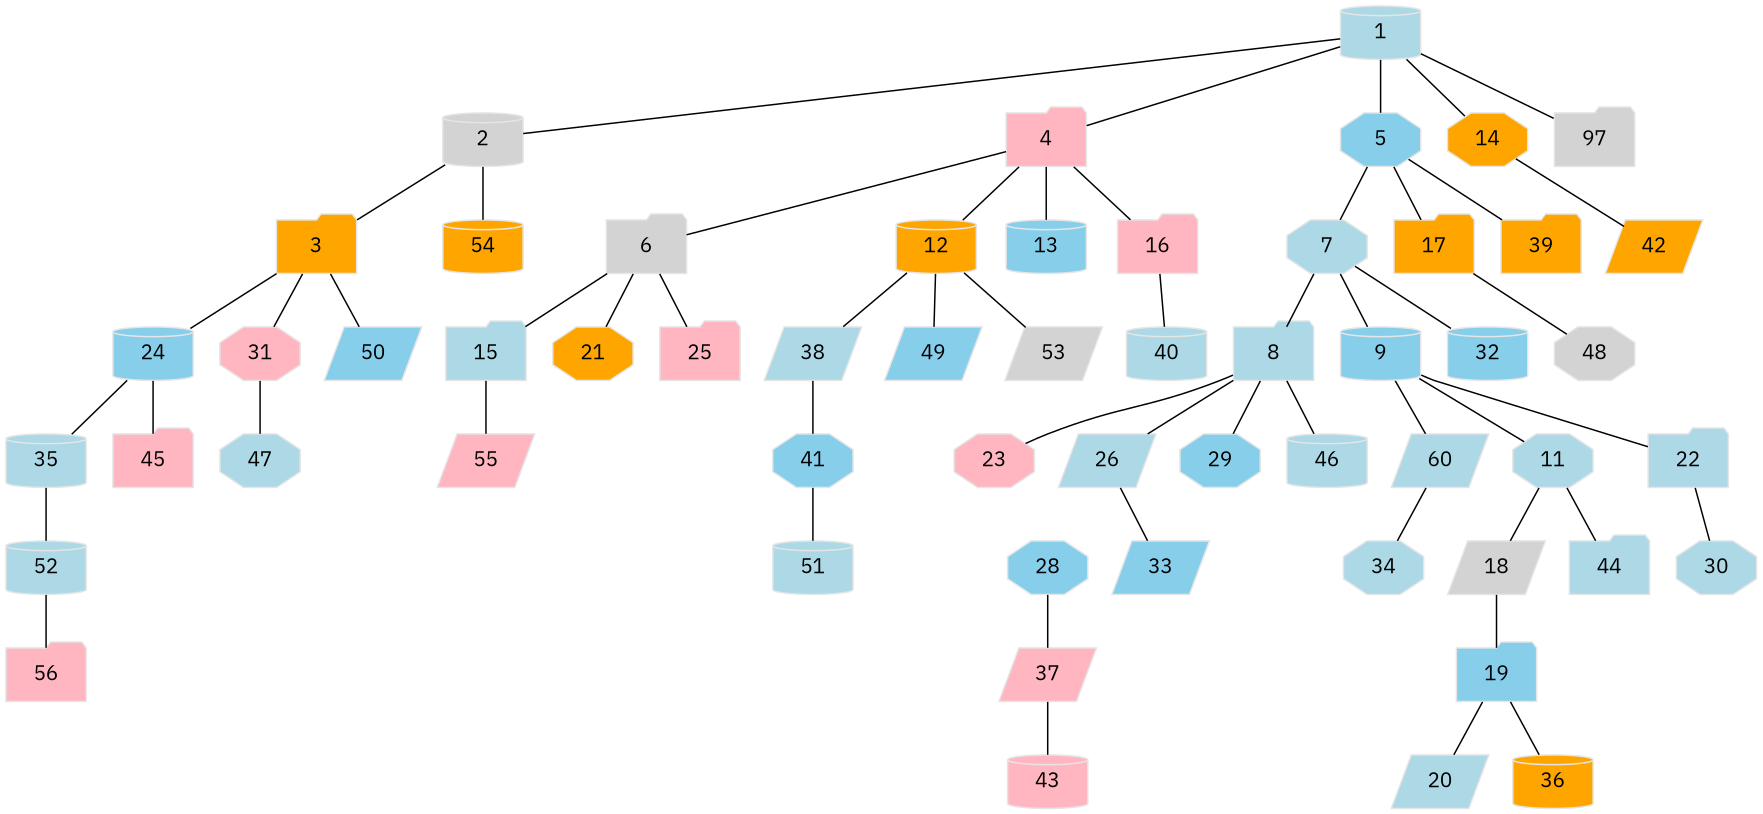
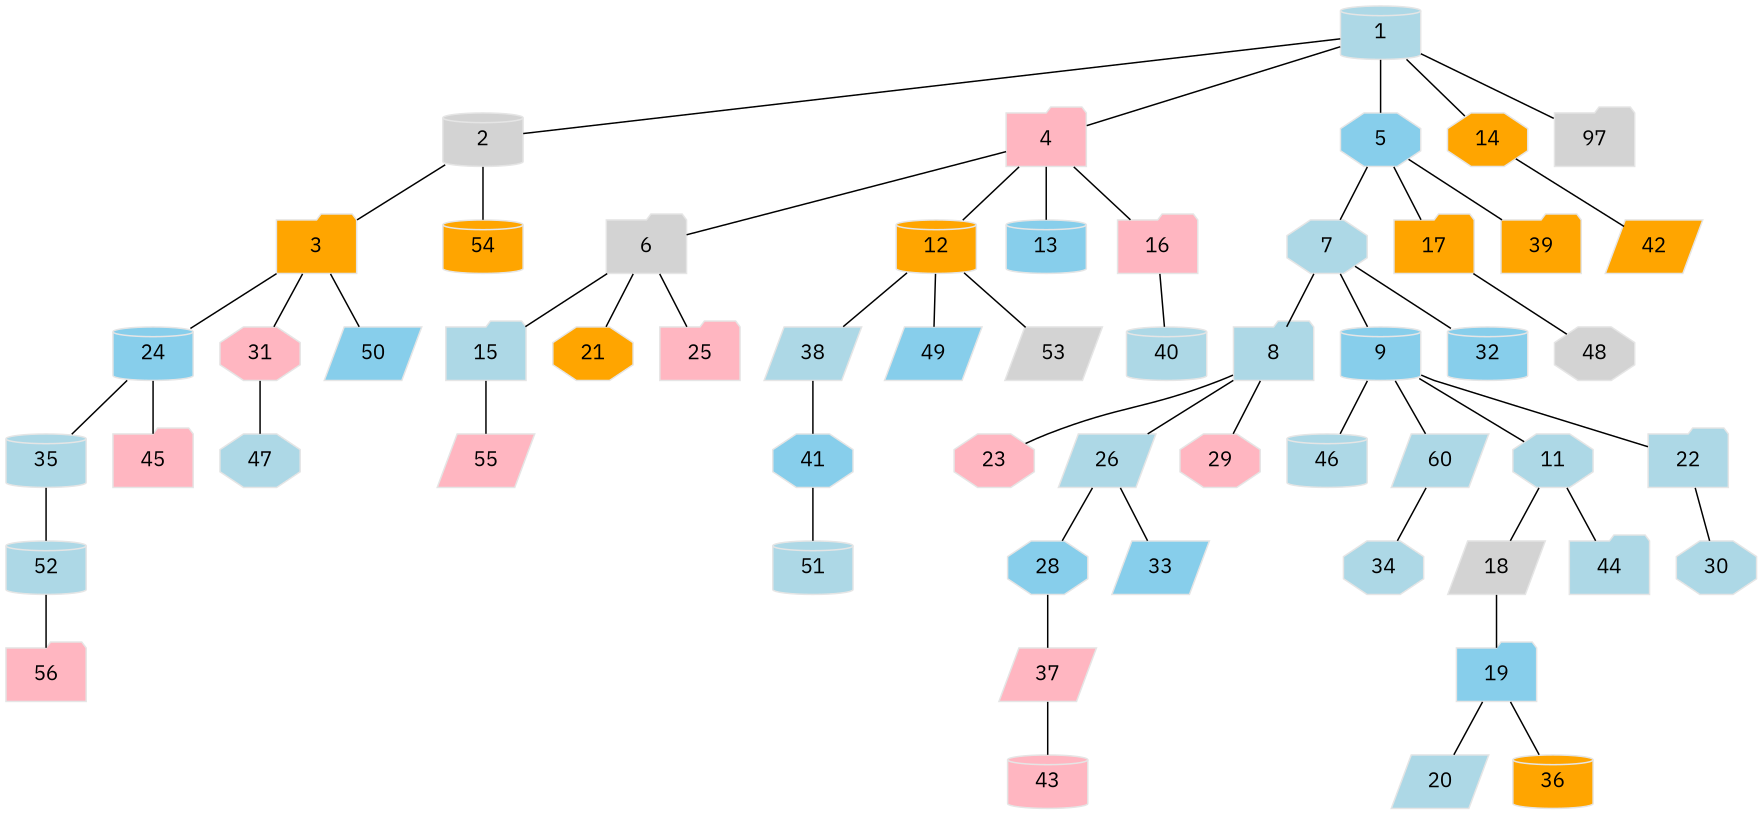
edge "8" -- "46": now "9" -- "46"
node "29": fillcolor skyblue -> lightpink
edge "26" -- "28": added
